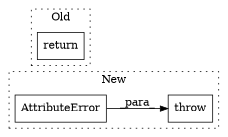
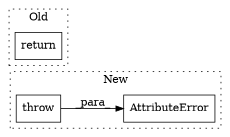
edge "AttributeError" -> "throw": reversed
